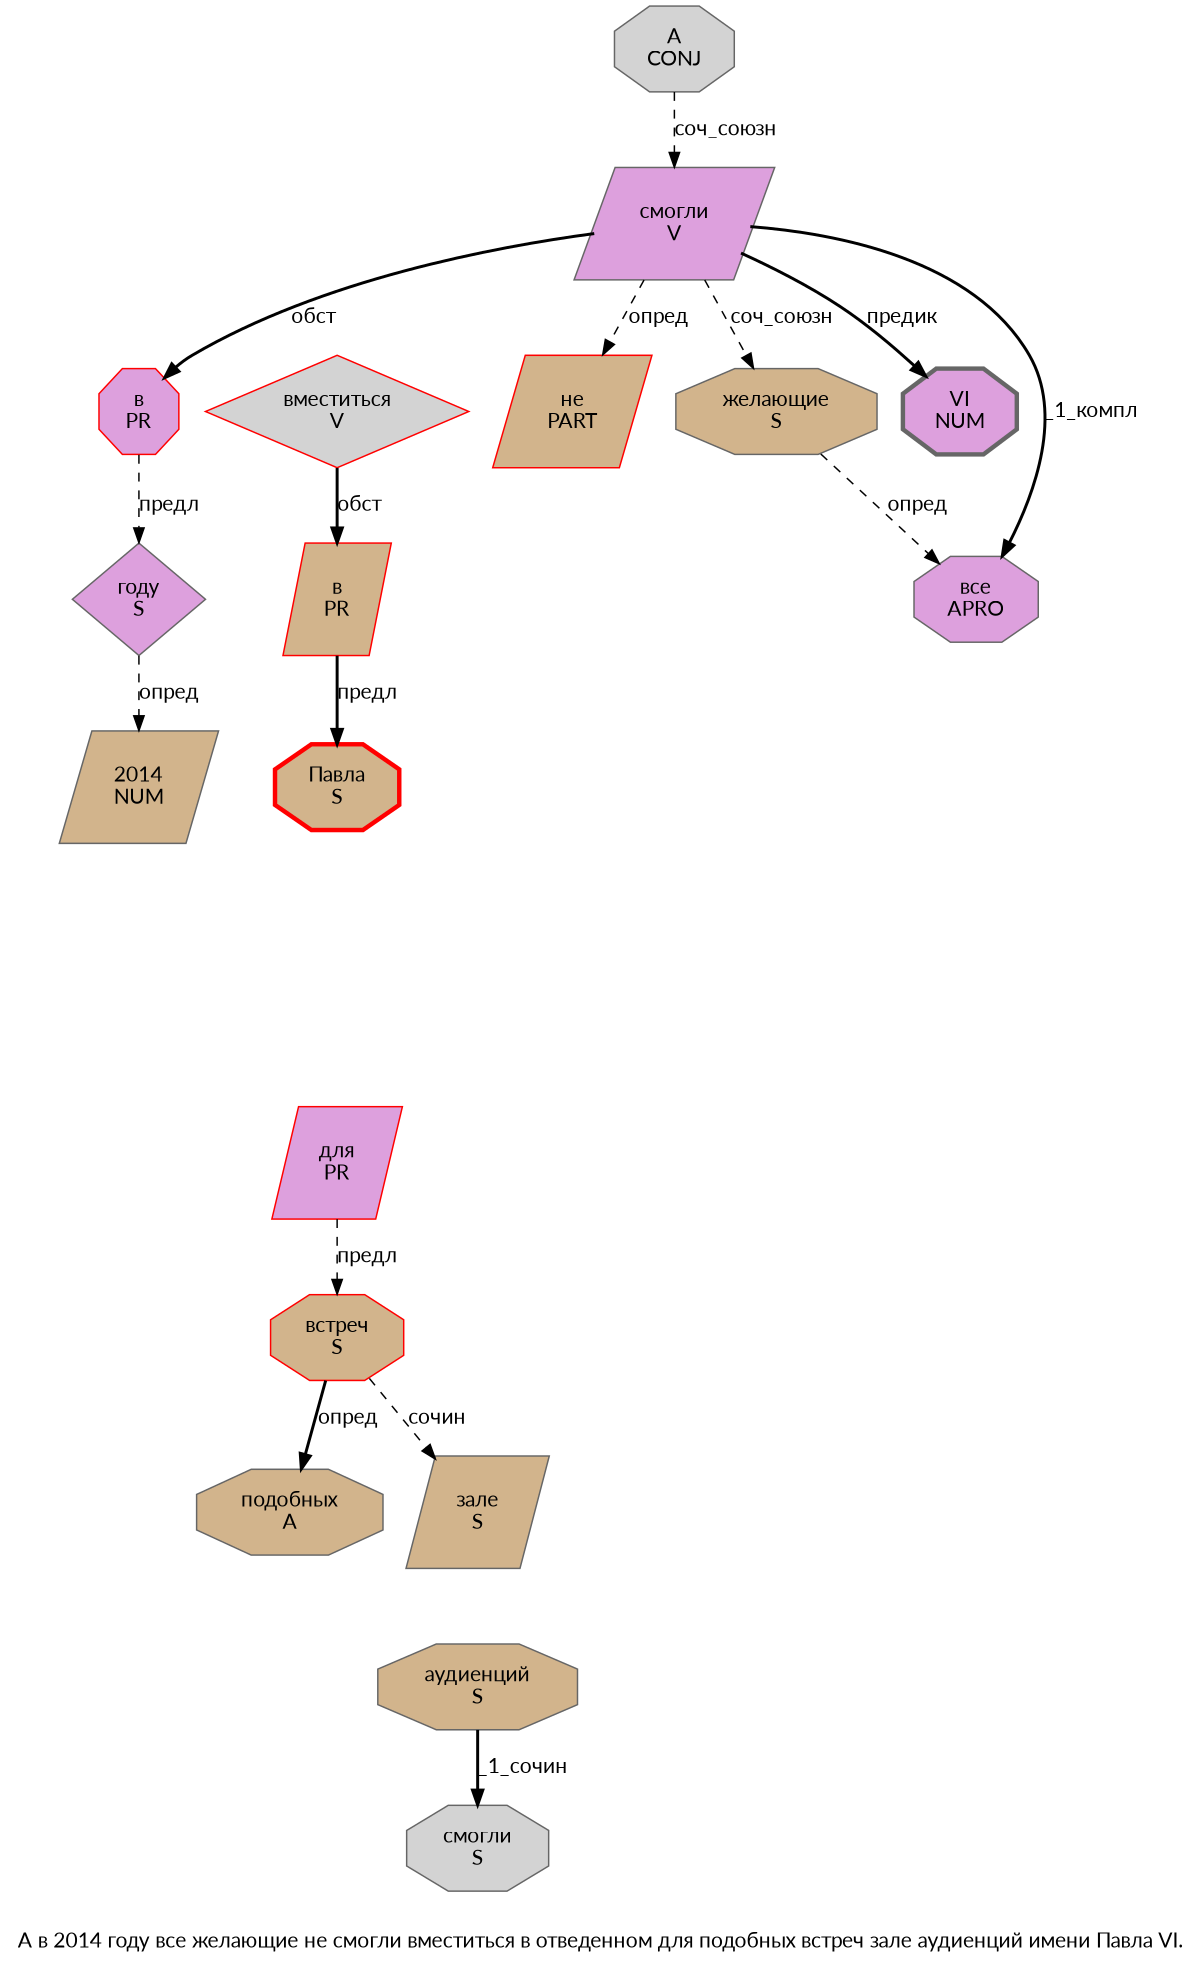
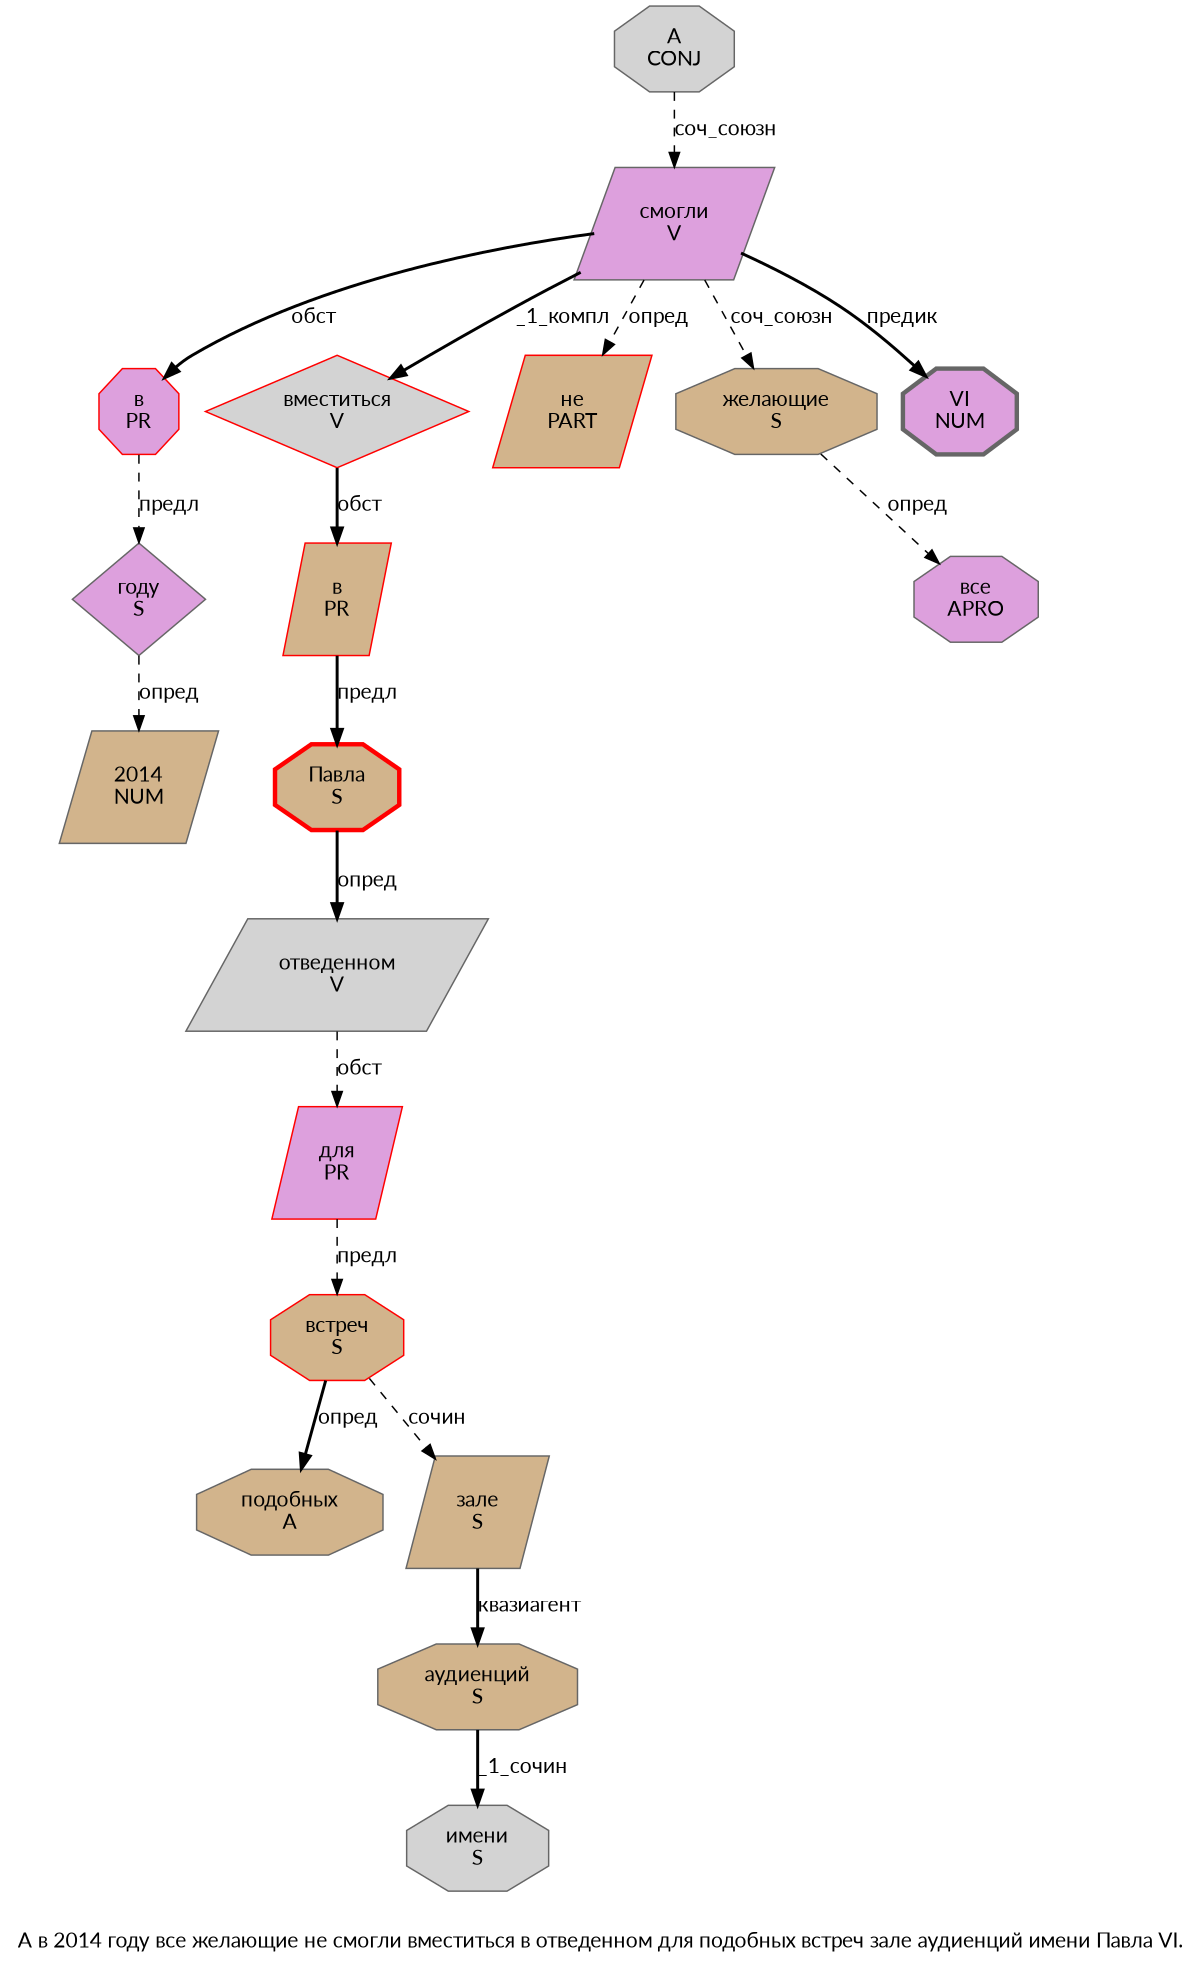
edge "смогли V" -> "все APRO": now "смогли V" -> "вместиться V"
node "отведенном V": added
edge "зале S" -> "аудиенций S": added, label "квазиагент"
node "смогли S": label "смогли S" -> "имени S"
